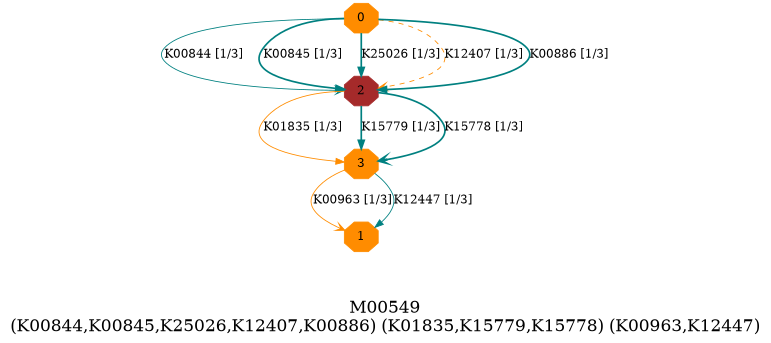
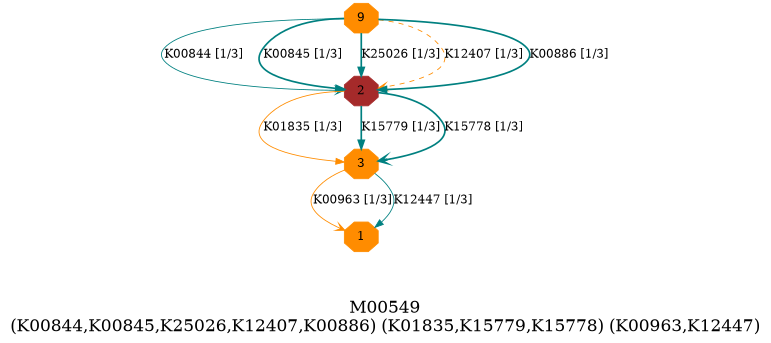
node "0": label "0" -> "9"
